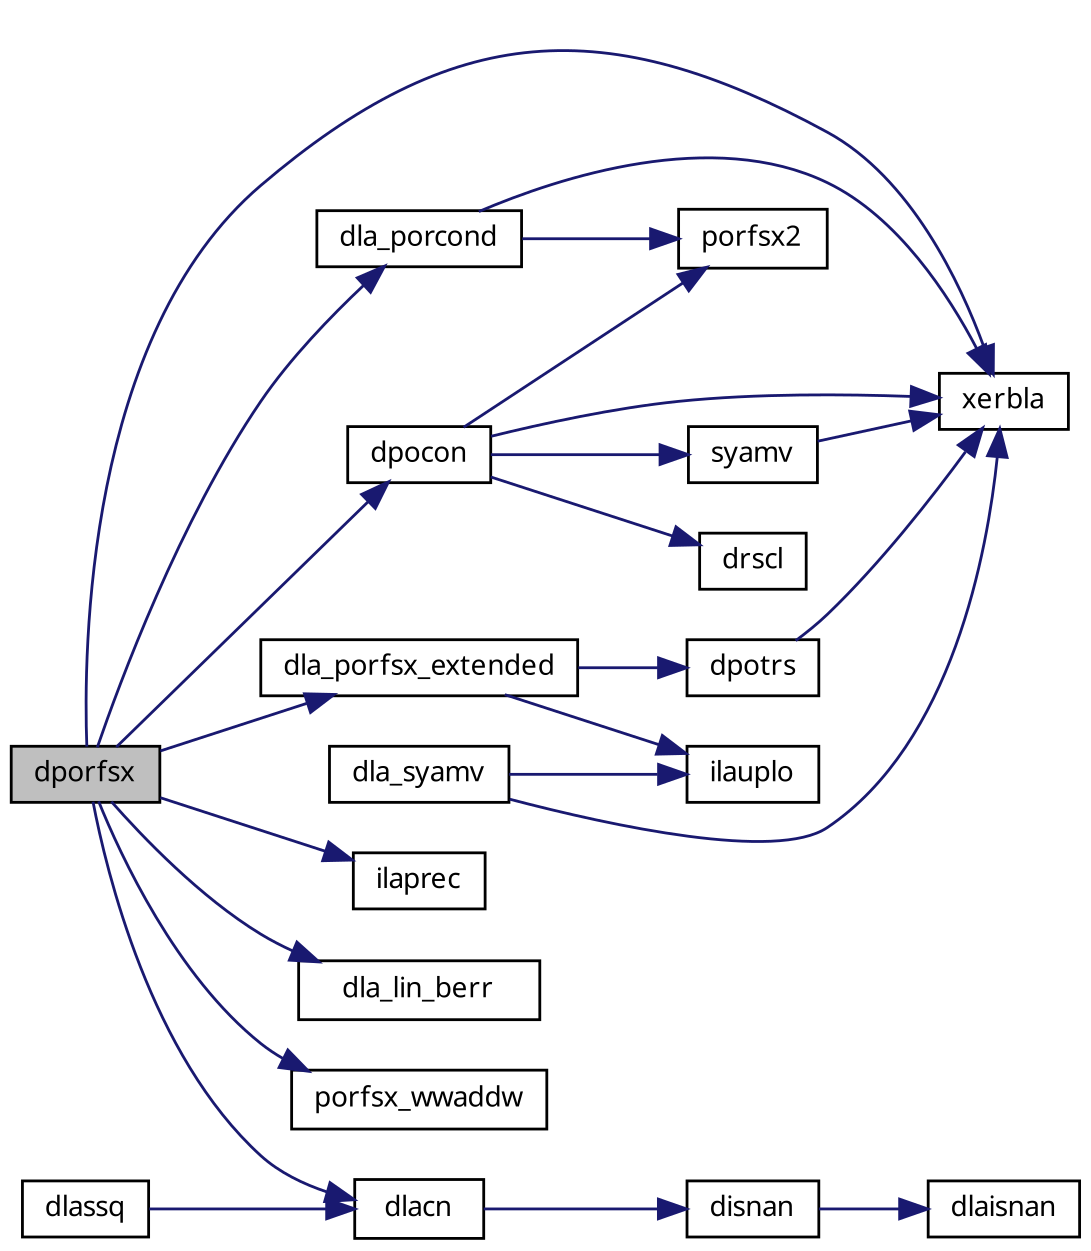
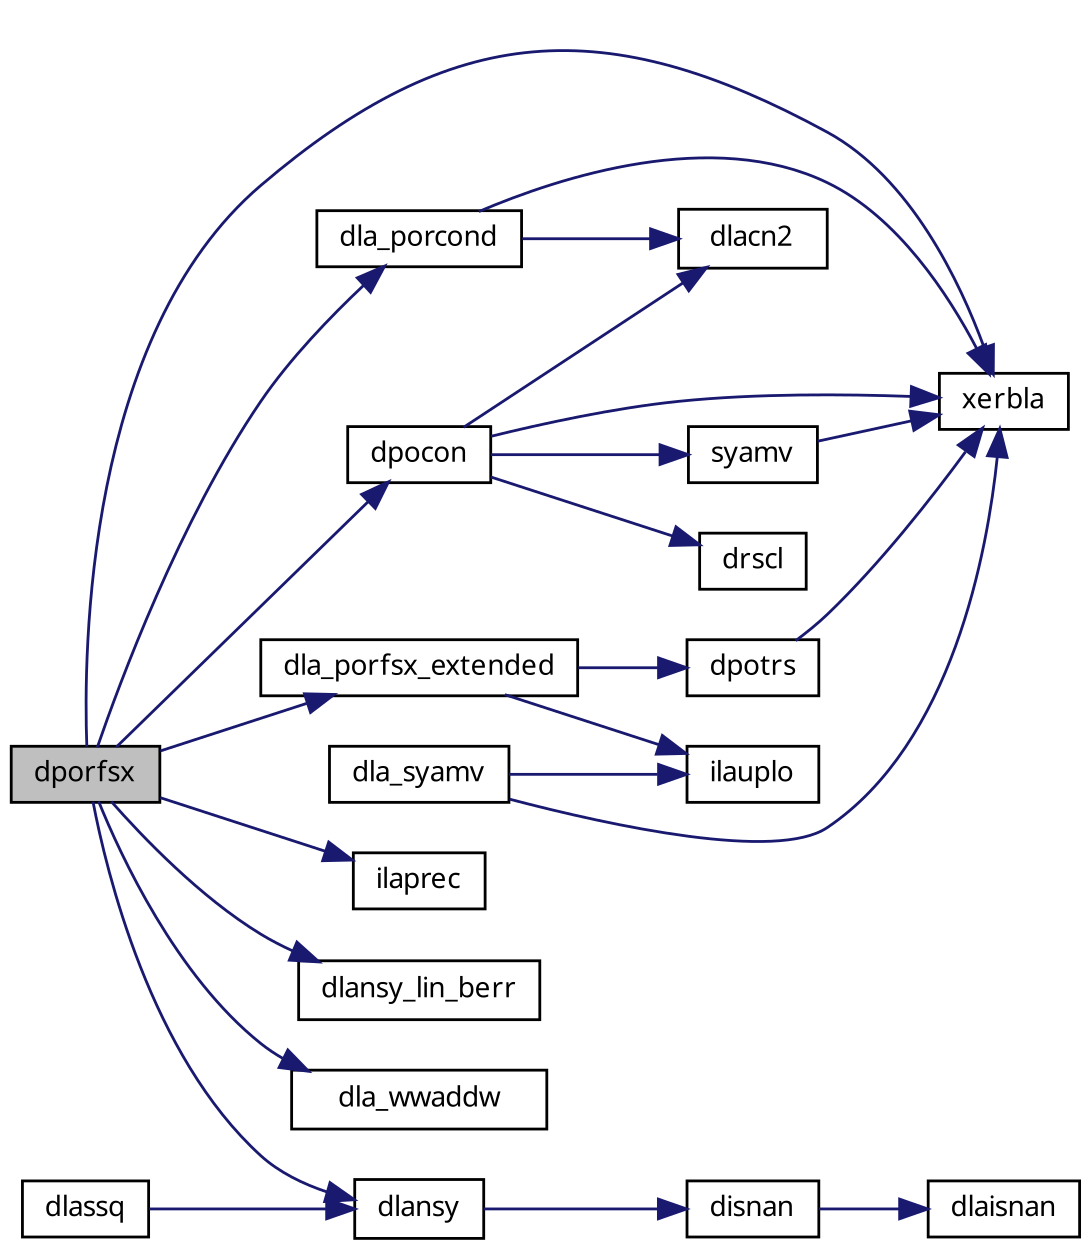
node "porfsx2": label "porfsx2" -> "dlacn2"
node "dla_lin_berr": label "dla_lin_berr" -> "dlansy_lin_berr"
node "porfsx_wwaddw": label "porfsx_wwaddw" -> "dla_wwaddw"
node "dlacn": label "dlacn" -> "dlansy"
